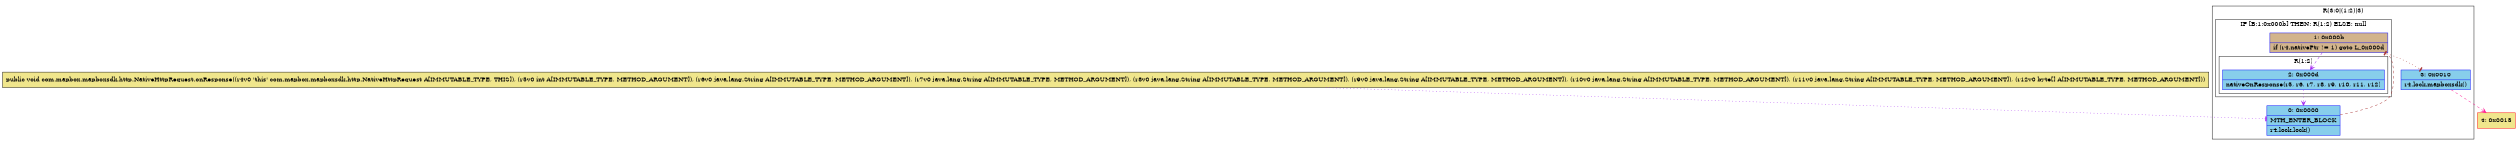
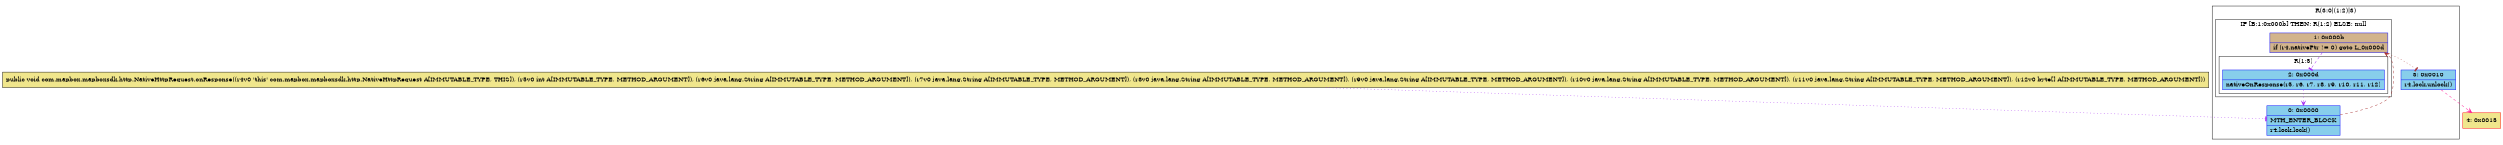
node "1: 0x000b": text "if (r4.nativePtr != 1) goto L_0x000d" -> "if (r4.nativePtr != 0) goto L_0x000d"
edge "1: 0x000b" -> "2: 0x000d": arrowhead vee -> tee
cluster "R(1:2)": label "R(1:2)" -> "R(1:5)"
node "3: 0x0010": text "r4.lock.mapboxsdk()" -> "r4.lock.unlock()"
edge "0: 0x0000" -> "1: 0x000b": arrowhead tee -> vee
